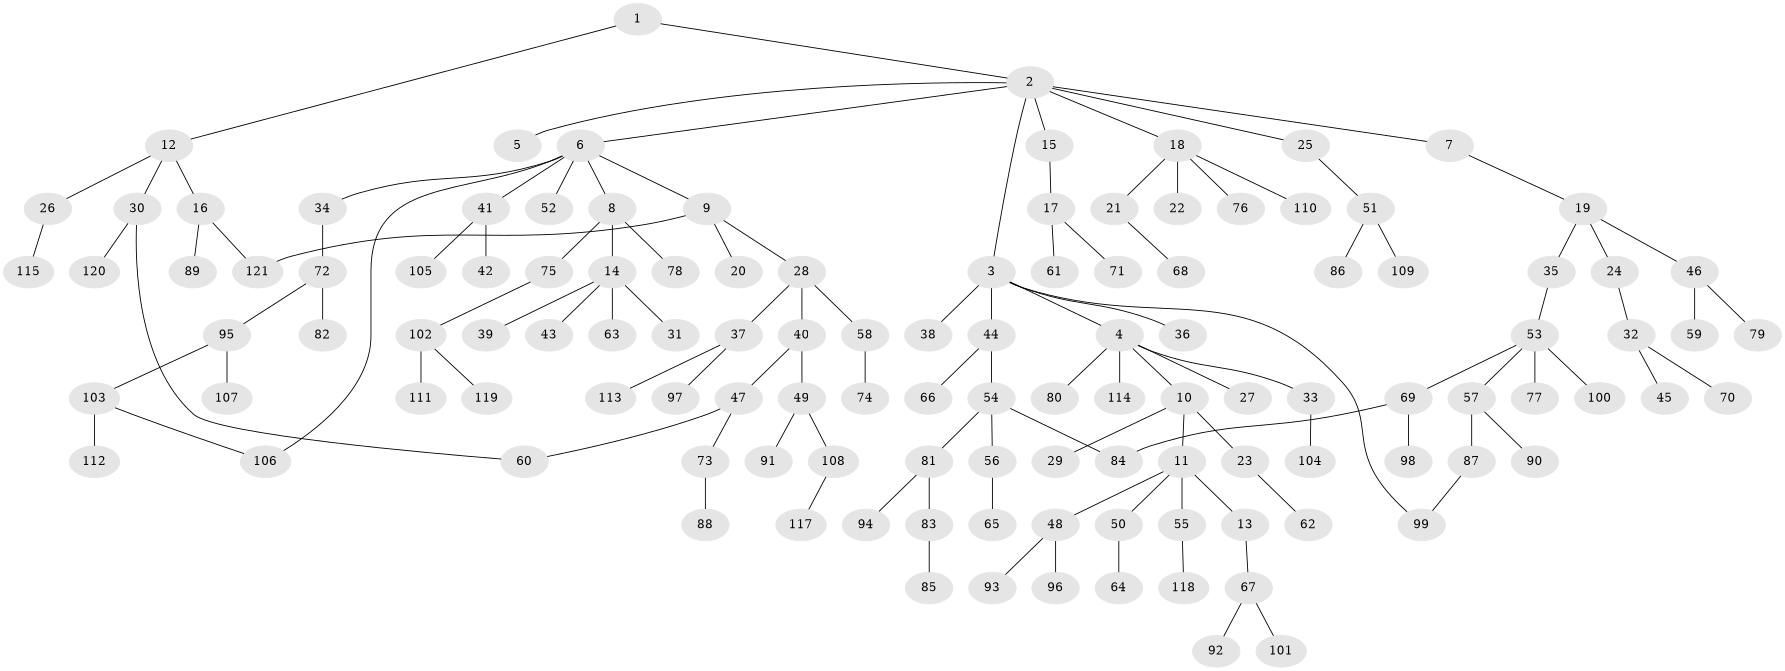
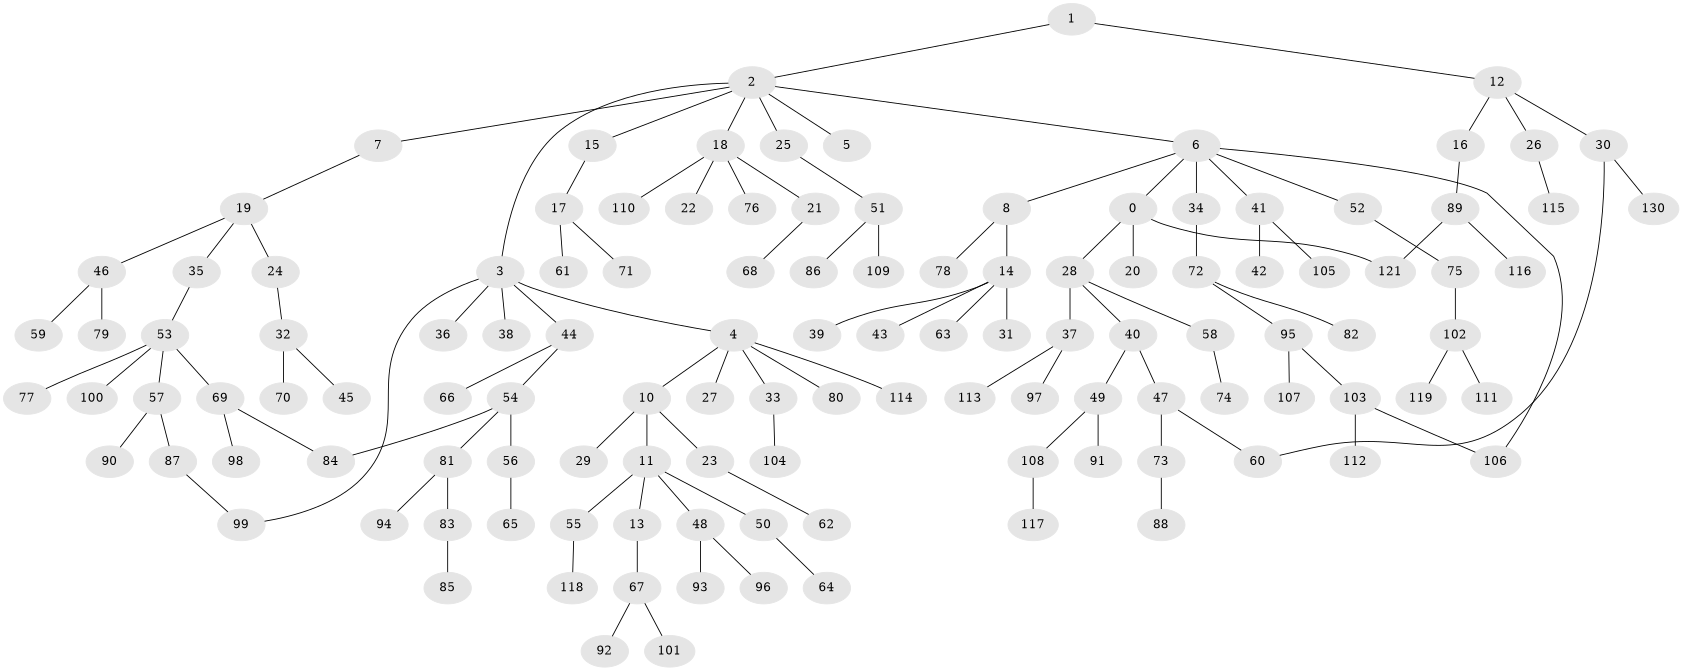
node "9": label "9" -> "0"
edge "8" -- "75": now "52" -- "75"
edge "16" -- "121": now "89" -- "121"
node "120": label "120" -> "130"
node "116": added
